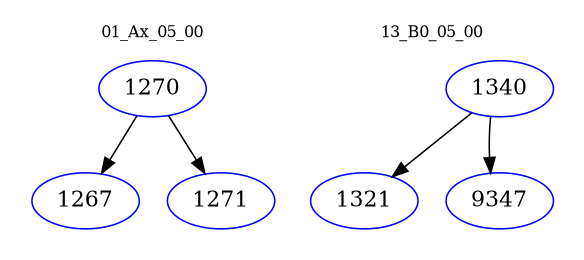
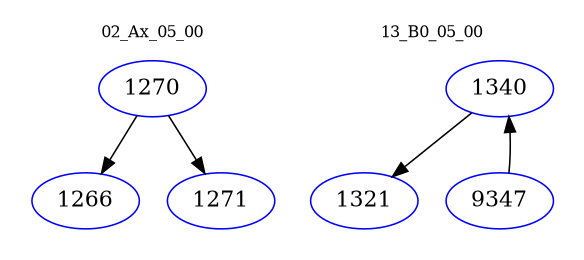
cluster "01_Ax_05_00": label "01_Ax_05_00" -> "02_Ax_05_00"
edge "1340" -> "9347": reversed
node "1267": label "1267" -> "1266"
